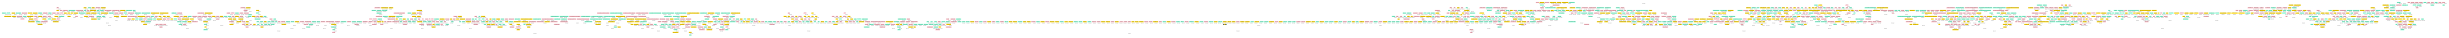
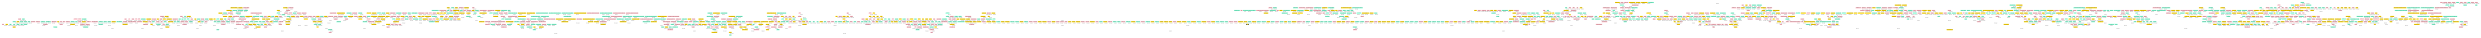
node "sio:MaterialsSection": fillcolor gold -> aquamarine
node "sio:RegulationOfMolecularDegradation": fillcolor lightpink -> aquamarine
node "sio:StatementOfConsequence": fillcolor aquamarine -> gold
node "sio:CaesiumAtom": fillcolor lightpink -> gold
node "sio:UraniumAtom": removed
node "sio:Academic": fillcolor aquamarine -> lightpink
